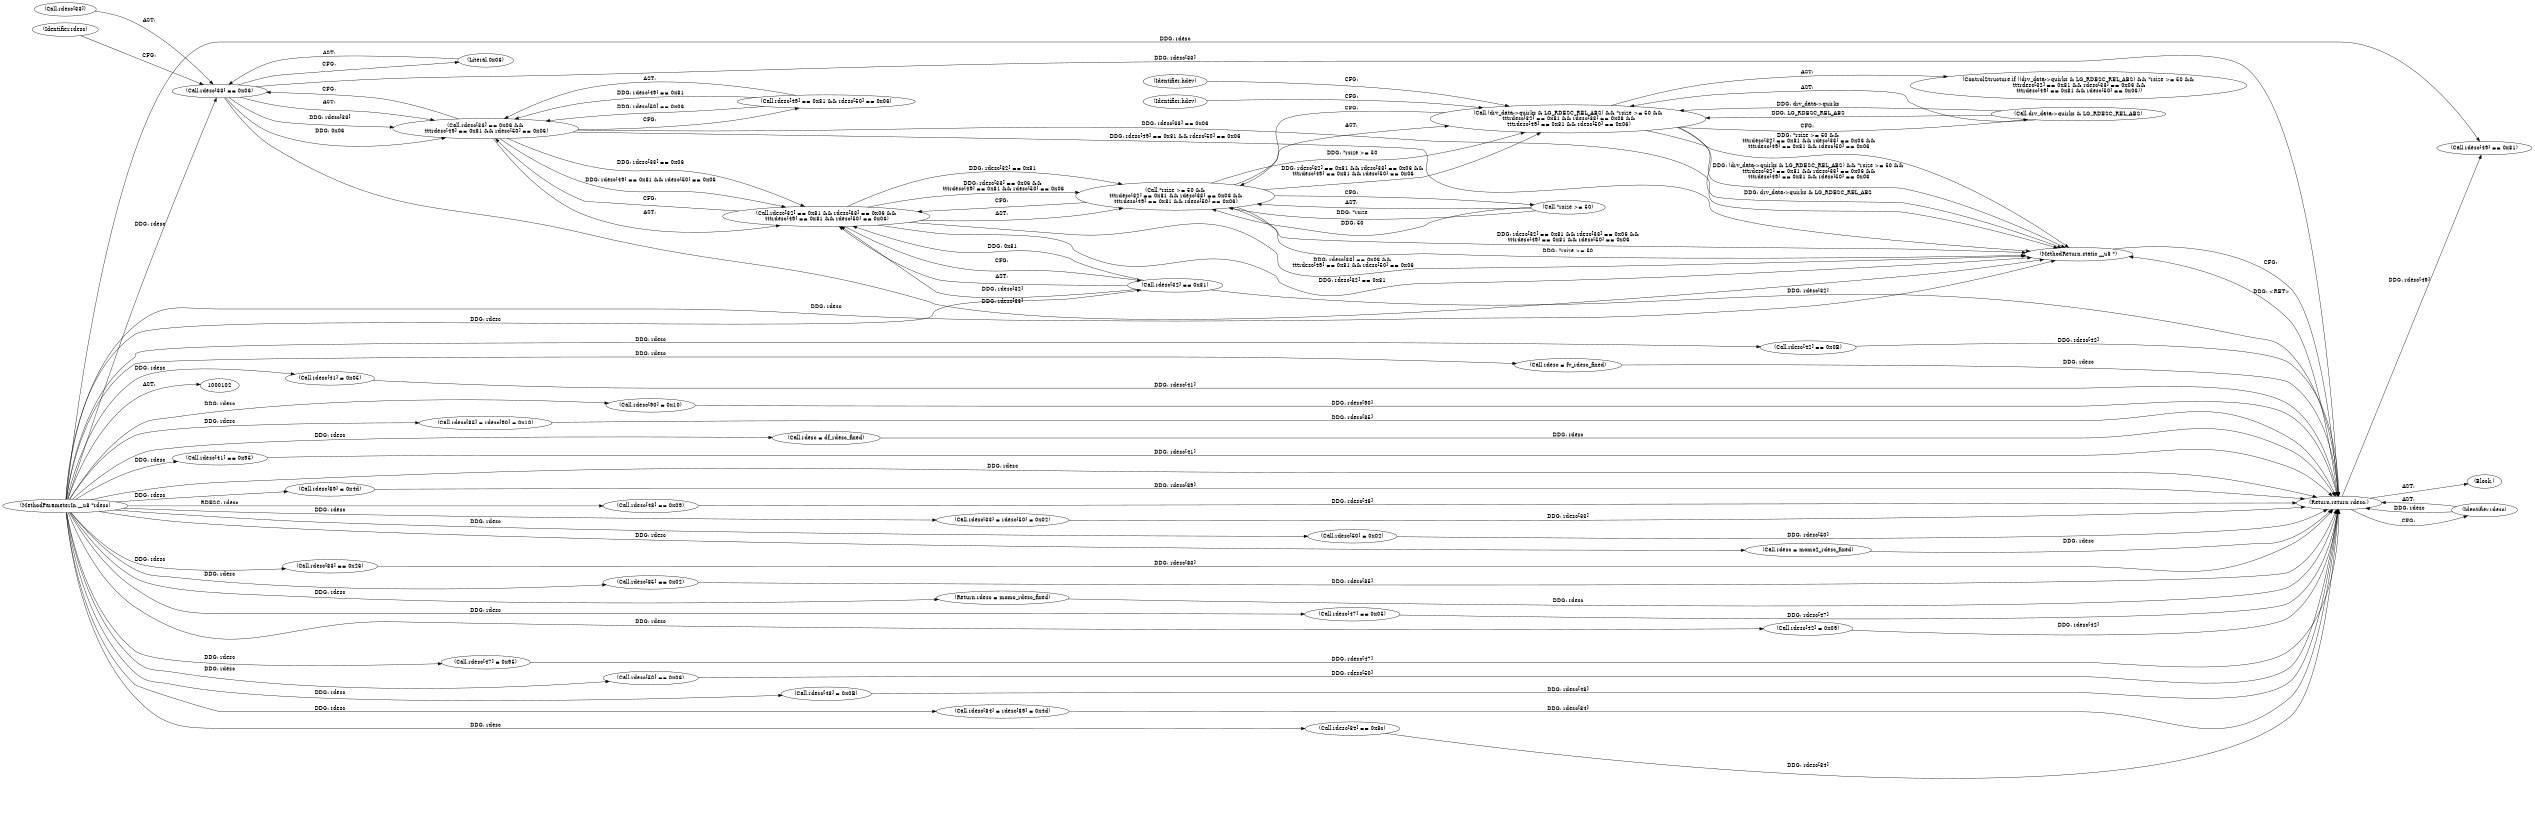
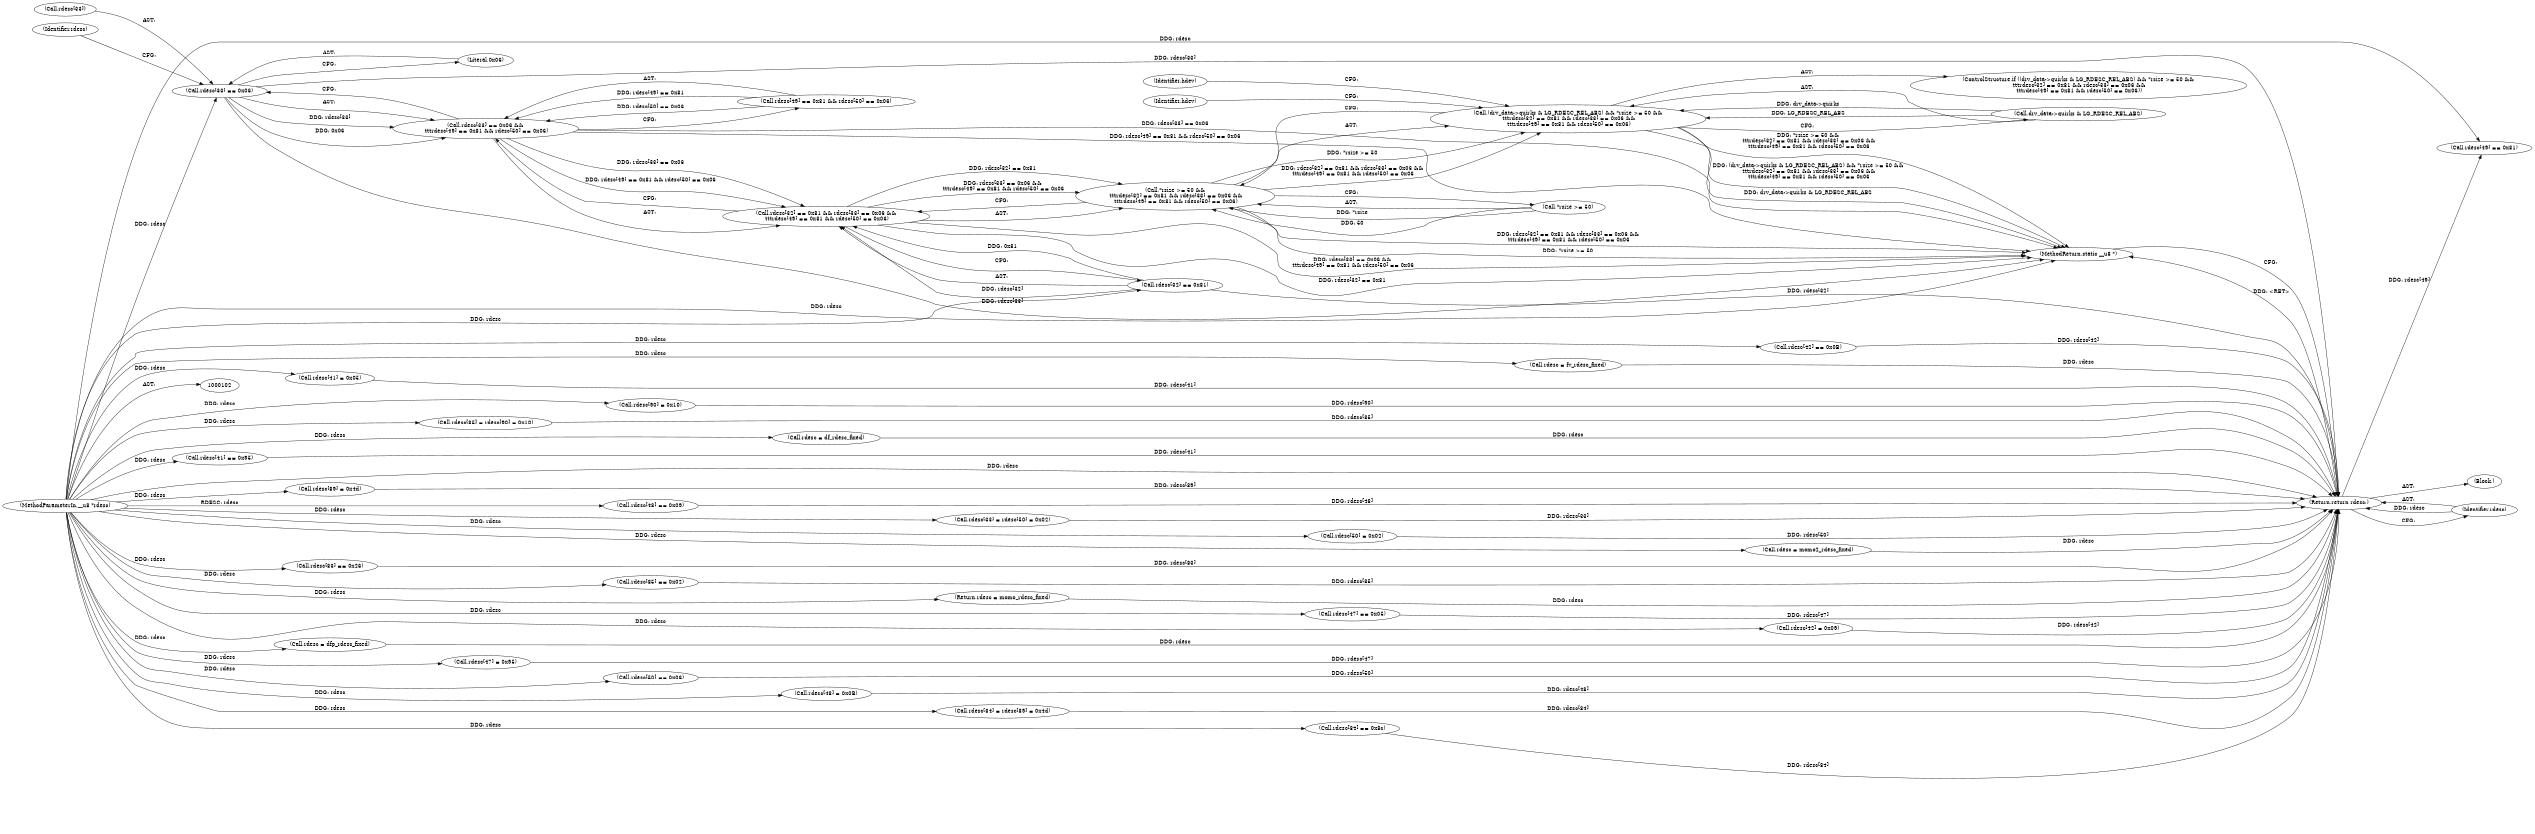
node "(Call,rdesc = dfp_rdesc_fixed)": added
